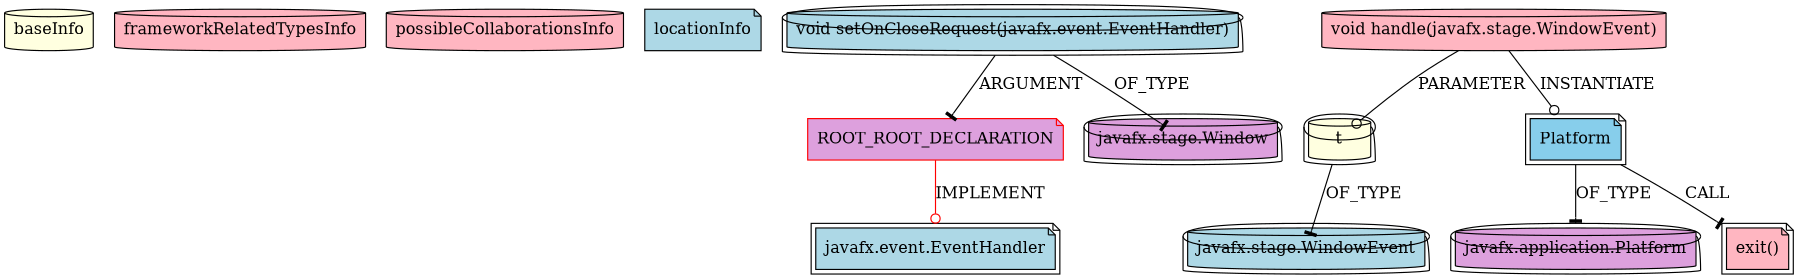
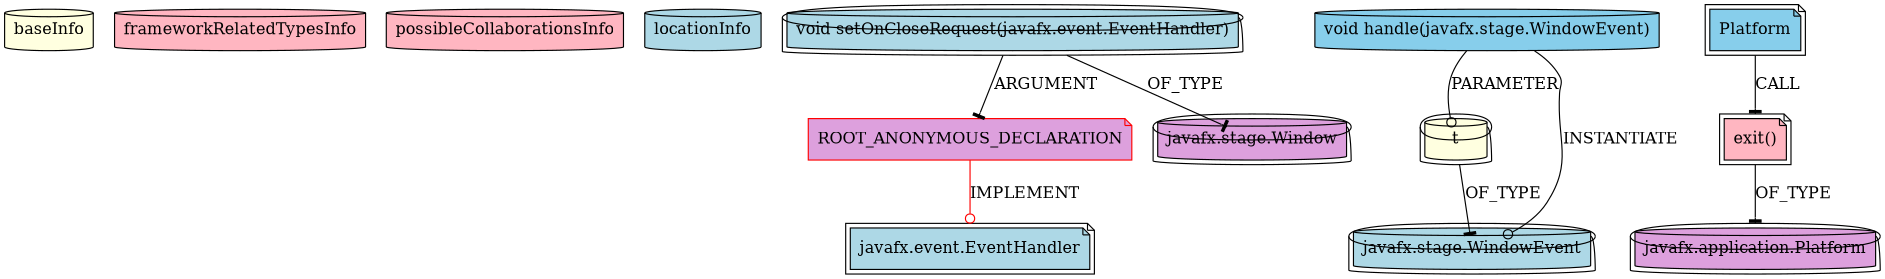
node "locationInfo": shape note -> cylinder
node "void handle(javafx.stage.WindowEvent)": fillcolor lightpink -> skyblue
edge "void handle(javafx.stage.WindowEvent)" -> "Platform": now "void handle(javafx.stage.WindowEvent)" -> "javafx.stage.WindowEvent"
node "ROOT_ROOT_DECLARATION": label "ROOT_ROOT_DECLARATION" -> "ROOT_ANONYMOUS_DECLARATION"
edge "Platform" -> "javafx.application.Platform": now "exit()" -> "javafx.application.Platform"
